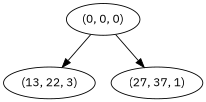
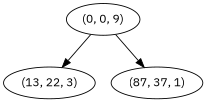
node "(0, 0, 0)": label "(0, 0, 0)" -> "(0, 0, 9)"
node "(27, 37, 1)": label "(27, 37, 1)" -> "(87, 37, 1)"
